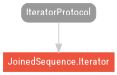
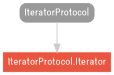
node "JoinedSequence.Iterator": label "JoinedSequence.Iterator" -> "IteratorProtocol.Iterator"
